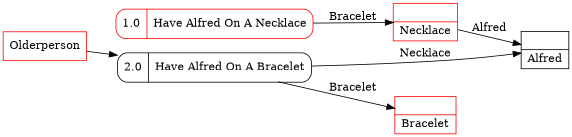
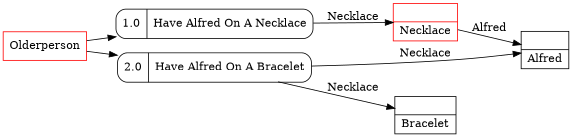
edge "1.0" -> "Necklace": label "Bracelet" -> "Necklace"
node "1.0": color red -> black
edge "Olderperson" -> "1.0": added
edge "2.0" -> "Bracelet": label "Bracelet" -> "Necklace"
node "Bracelet": color red -> black
